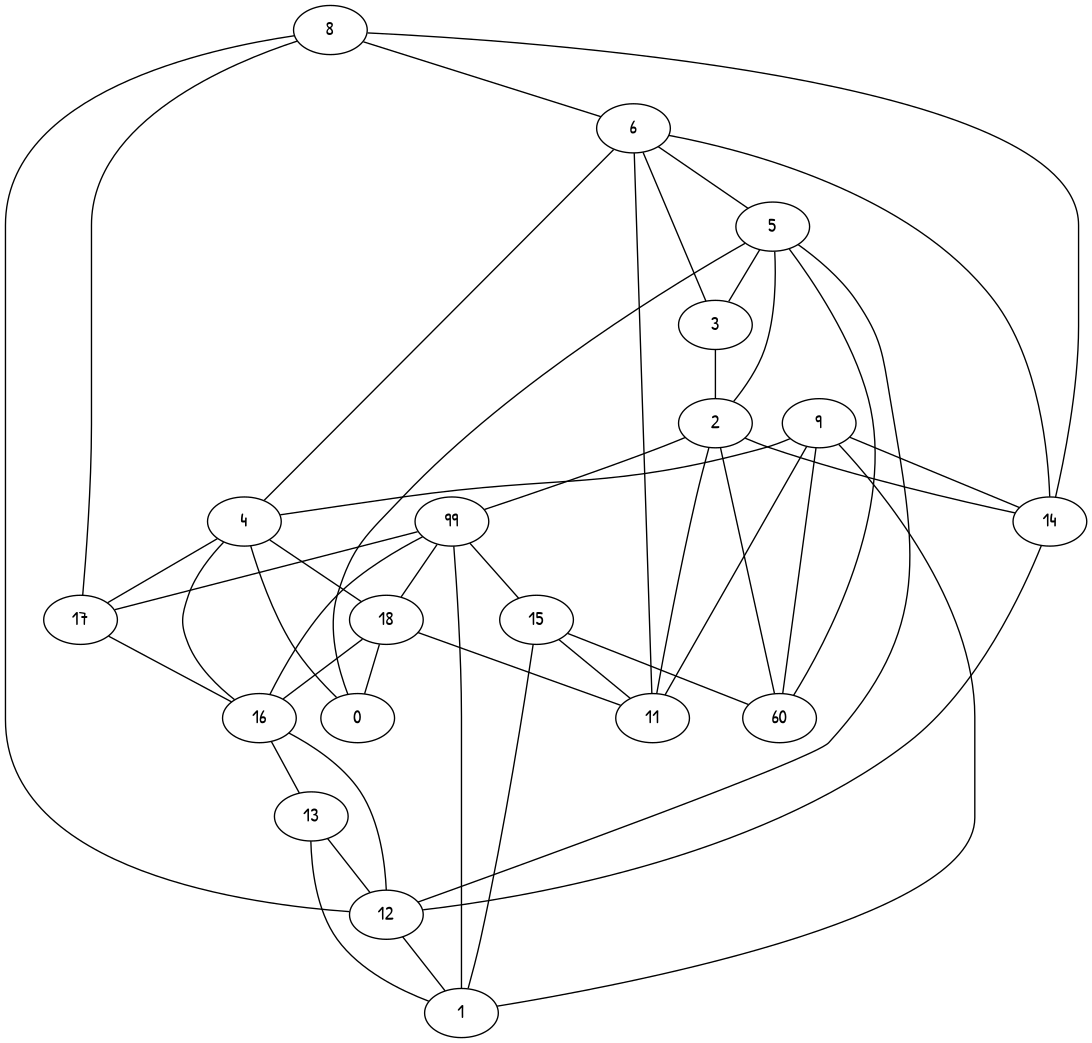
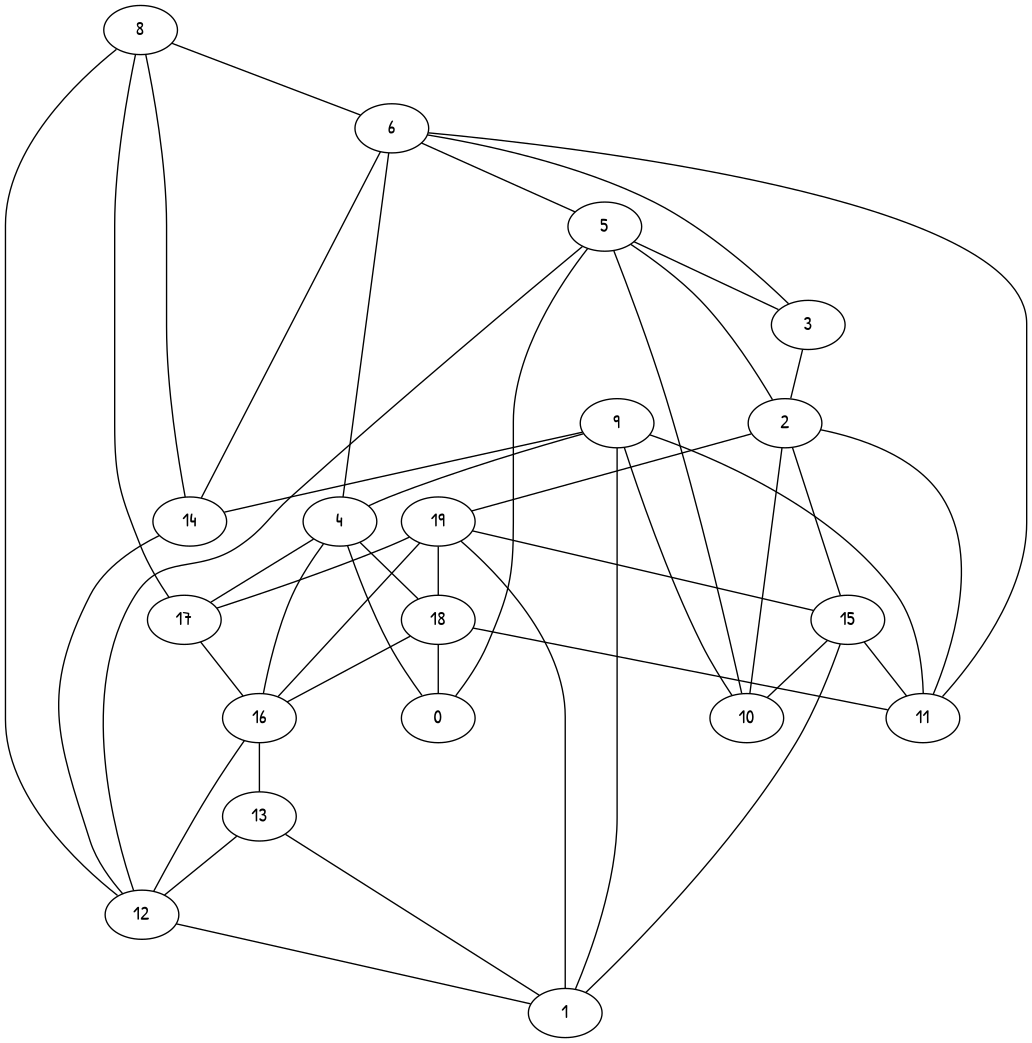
edge "2" -- "14": now "2" -- "15"
node "99": label "99" -> "19"
node "60": label "60" -> "10"
